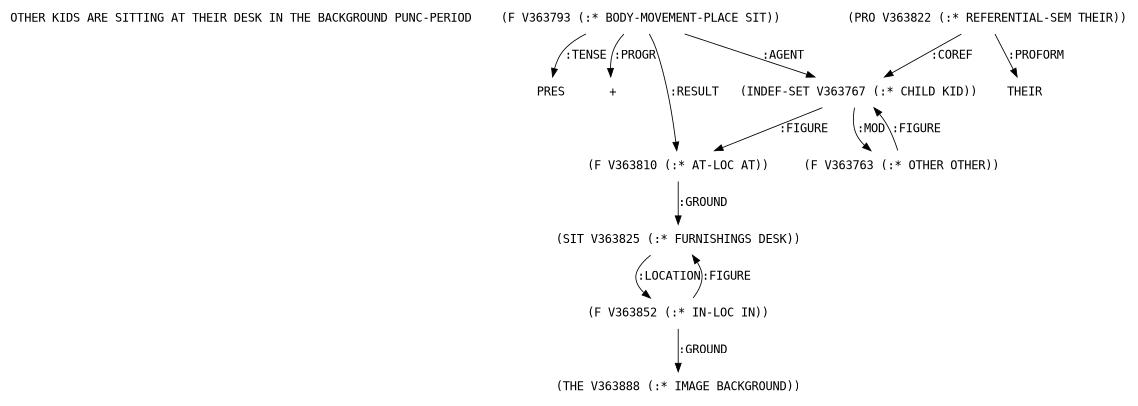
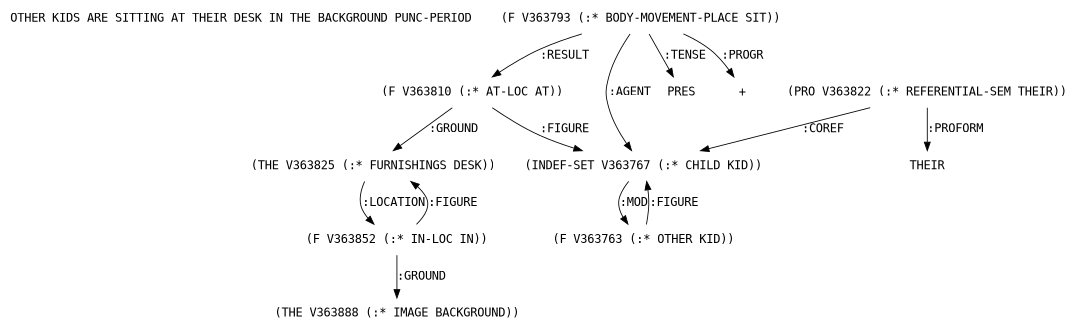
edge "(INDEF-SET V363767 (:* CHILD KID))" -> "(F V363810 (:* AT-LOC AT))": reversed
node "(F V363763 (:* OTHER OTHER))": label "(F V363763 (:* OTHER OTHER))" -> "(F V363763 (:* OTHER KID))"
node "(SIT V363825 (:* FURNISHINGS DESK))": label "(SIT V363825 (:* FURNISHINGS DESK))" -> "(THE V363825 (:* FURNISHINGS DESK))"
